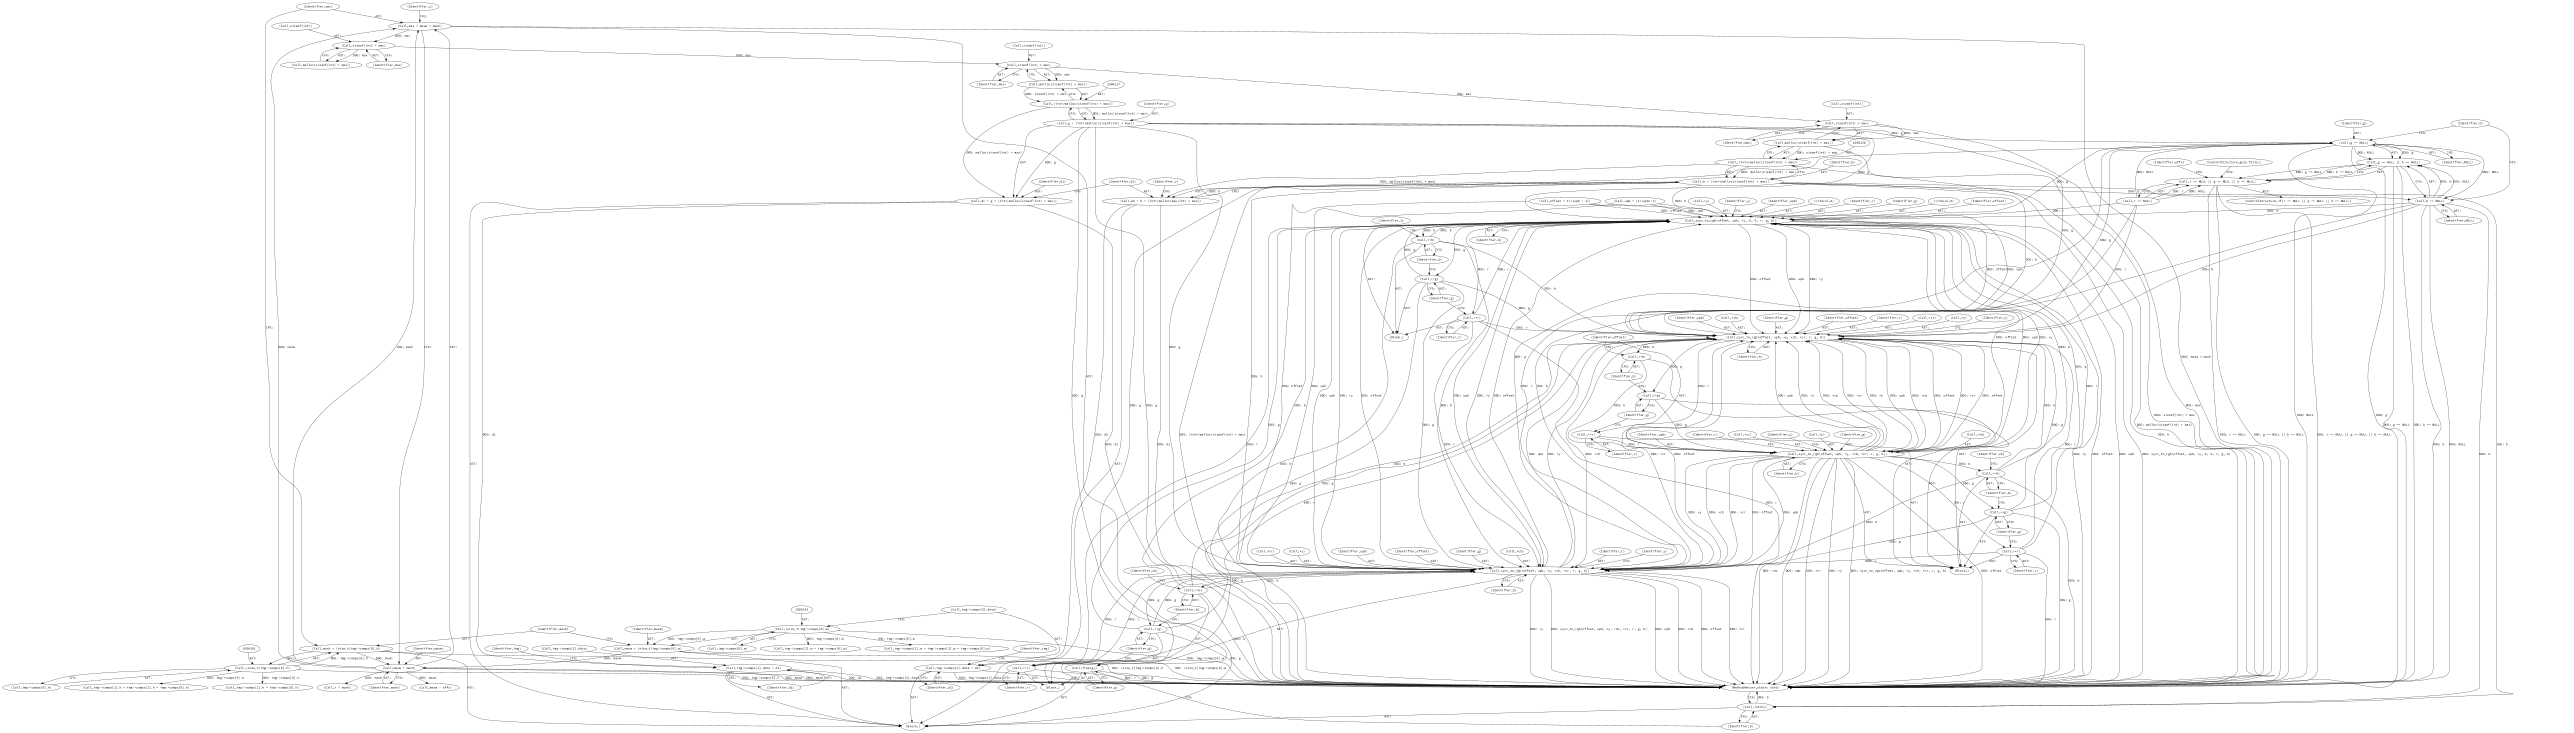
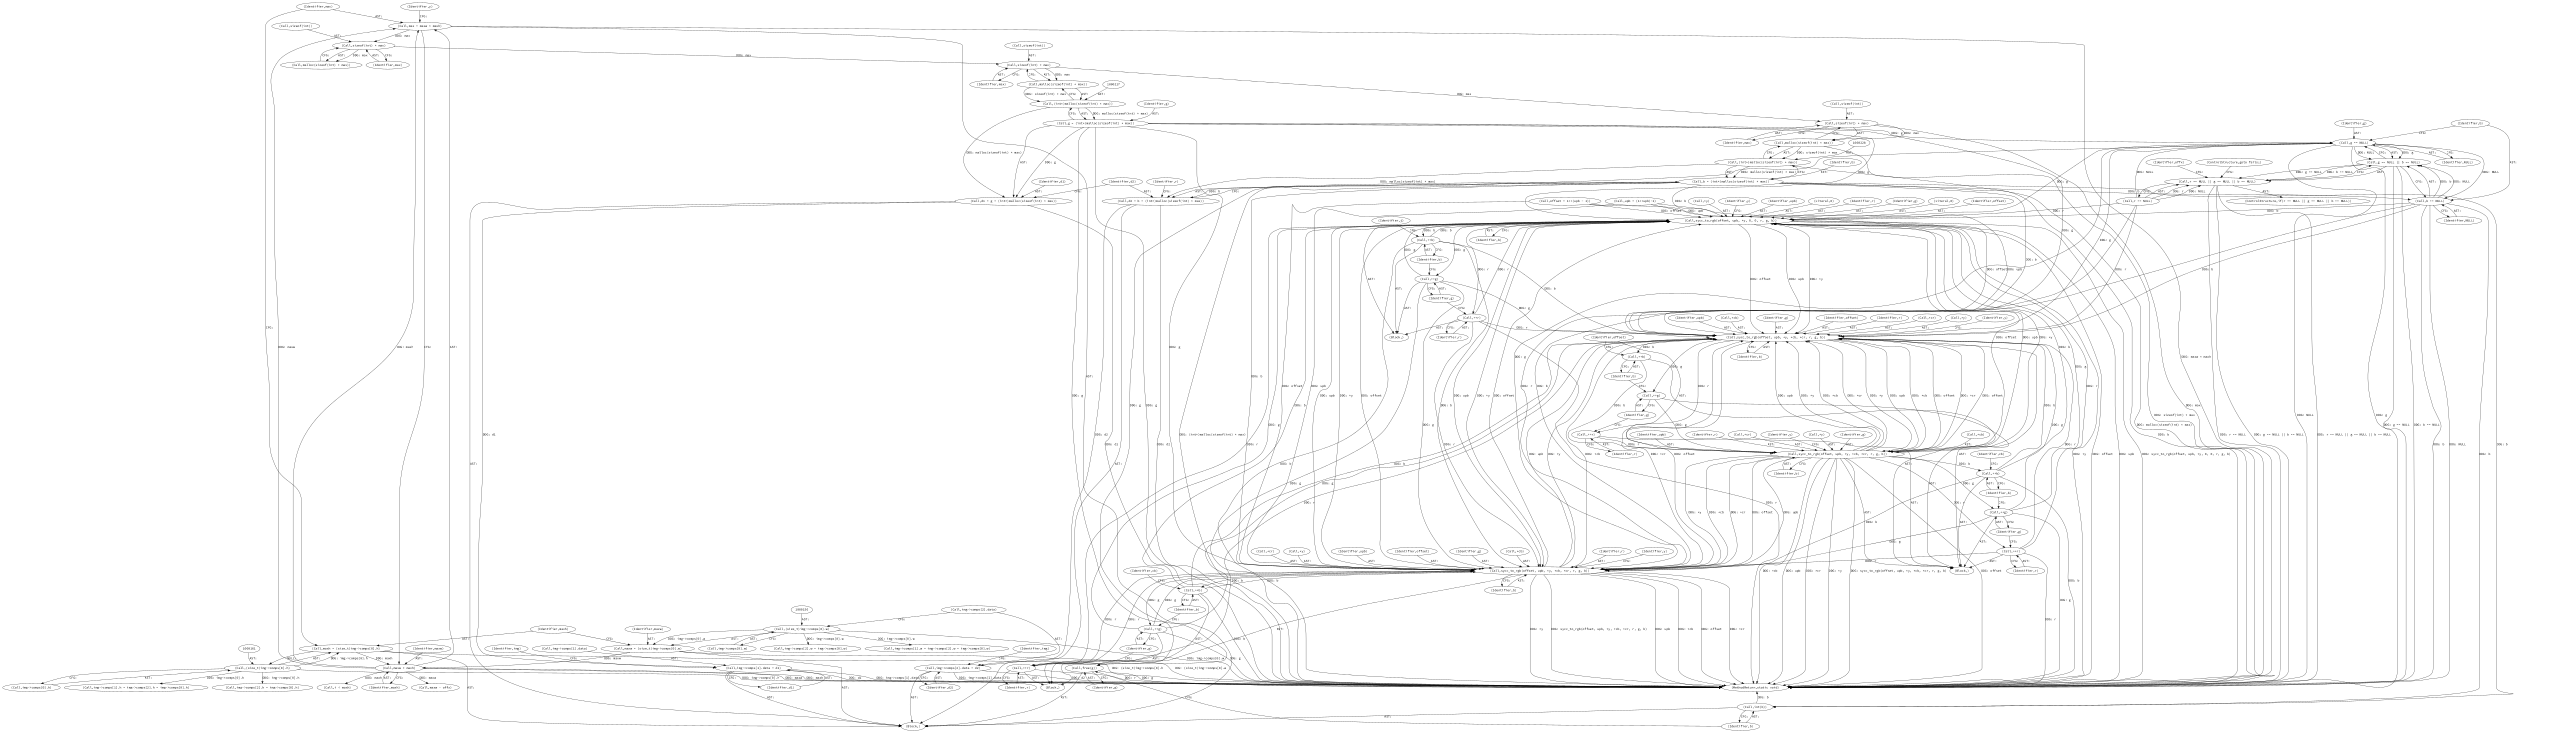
edge "(Call,g == NULL || b == NULL)" -> "(Call,g == NULL)": added, label "CFG:"
node "(Call,d2 = b = (int*)malloc(max(int) * max))": label "(Call,d2 = b = (int*)malloc(max(int) * max))" -> "(Call,d2 = b = (int*)malloc(sizeof(int) * max))"
edge "(MethodReturn,static void)" -> "(Call,int(b))": removed, label "CFG:"
